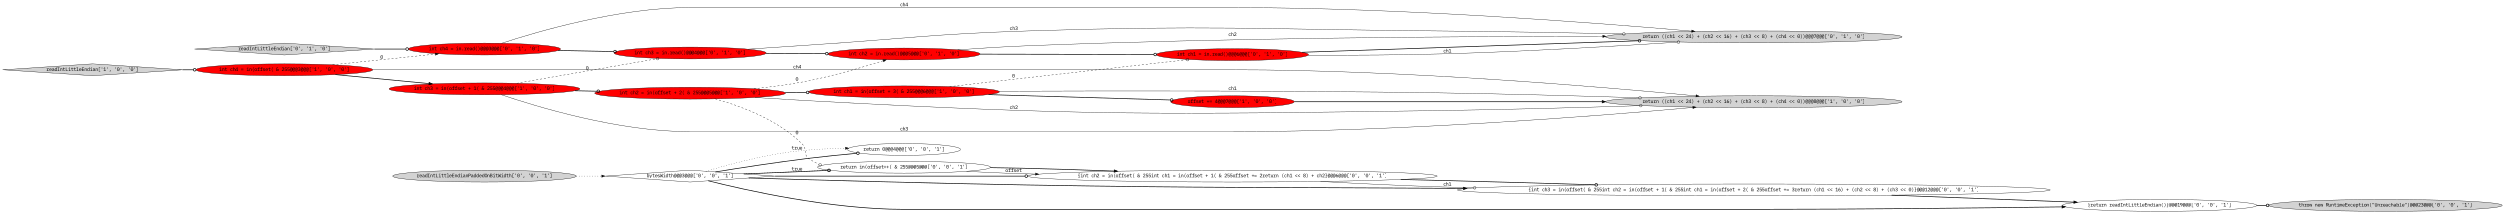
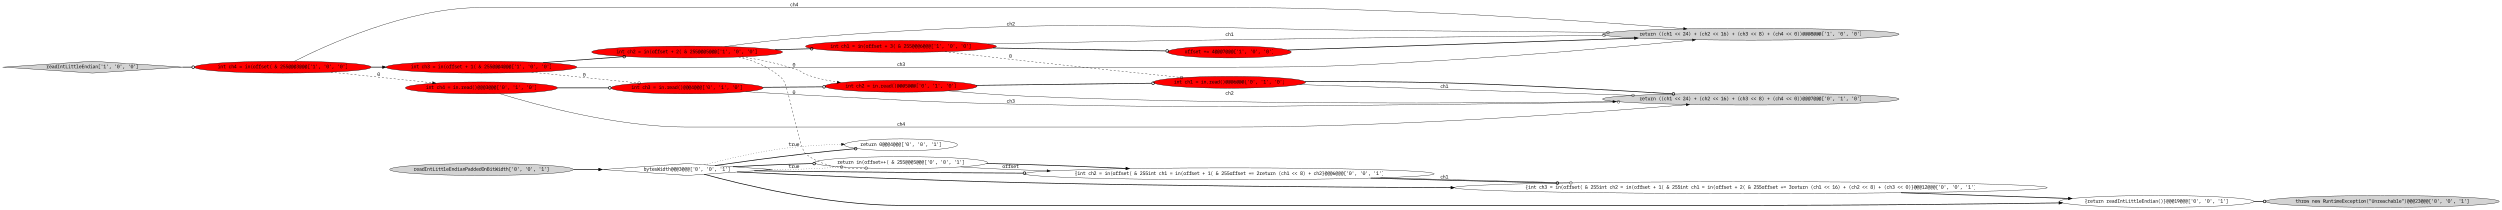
node "readIntLittleEndian['0', '1', '0']": removed
edge "readIntLittleEndianPaddedOnBitWidth['0', '0', '1']" -> "bytesWidth@@@3@@@['0', '0', '1']": style dotted -> bold
